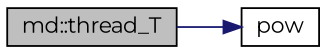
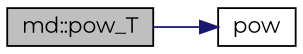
node "md::thread_T": label "md::thread_T" -> "md::pow_T"
